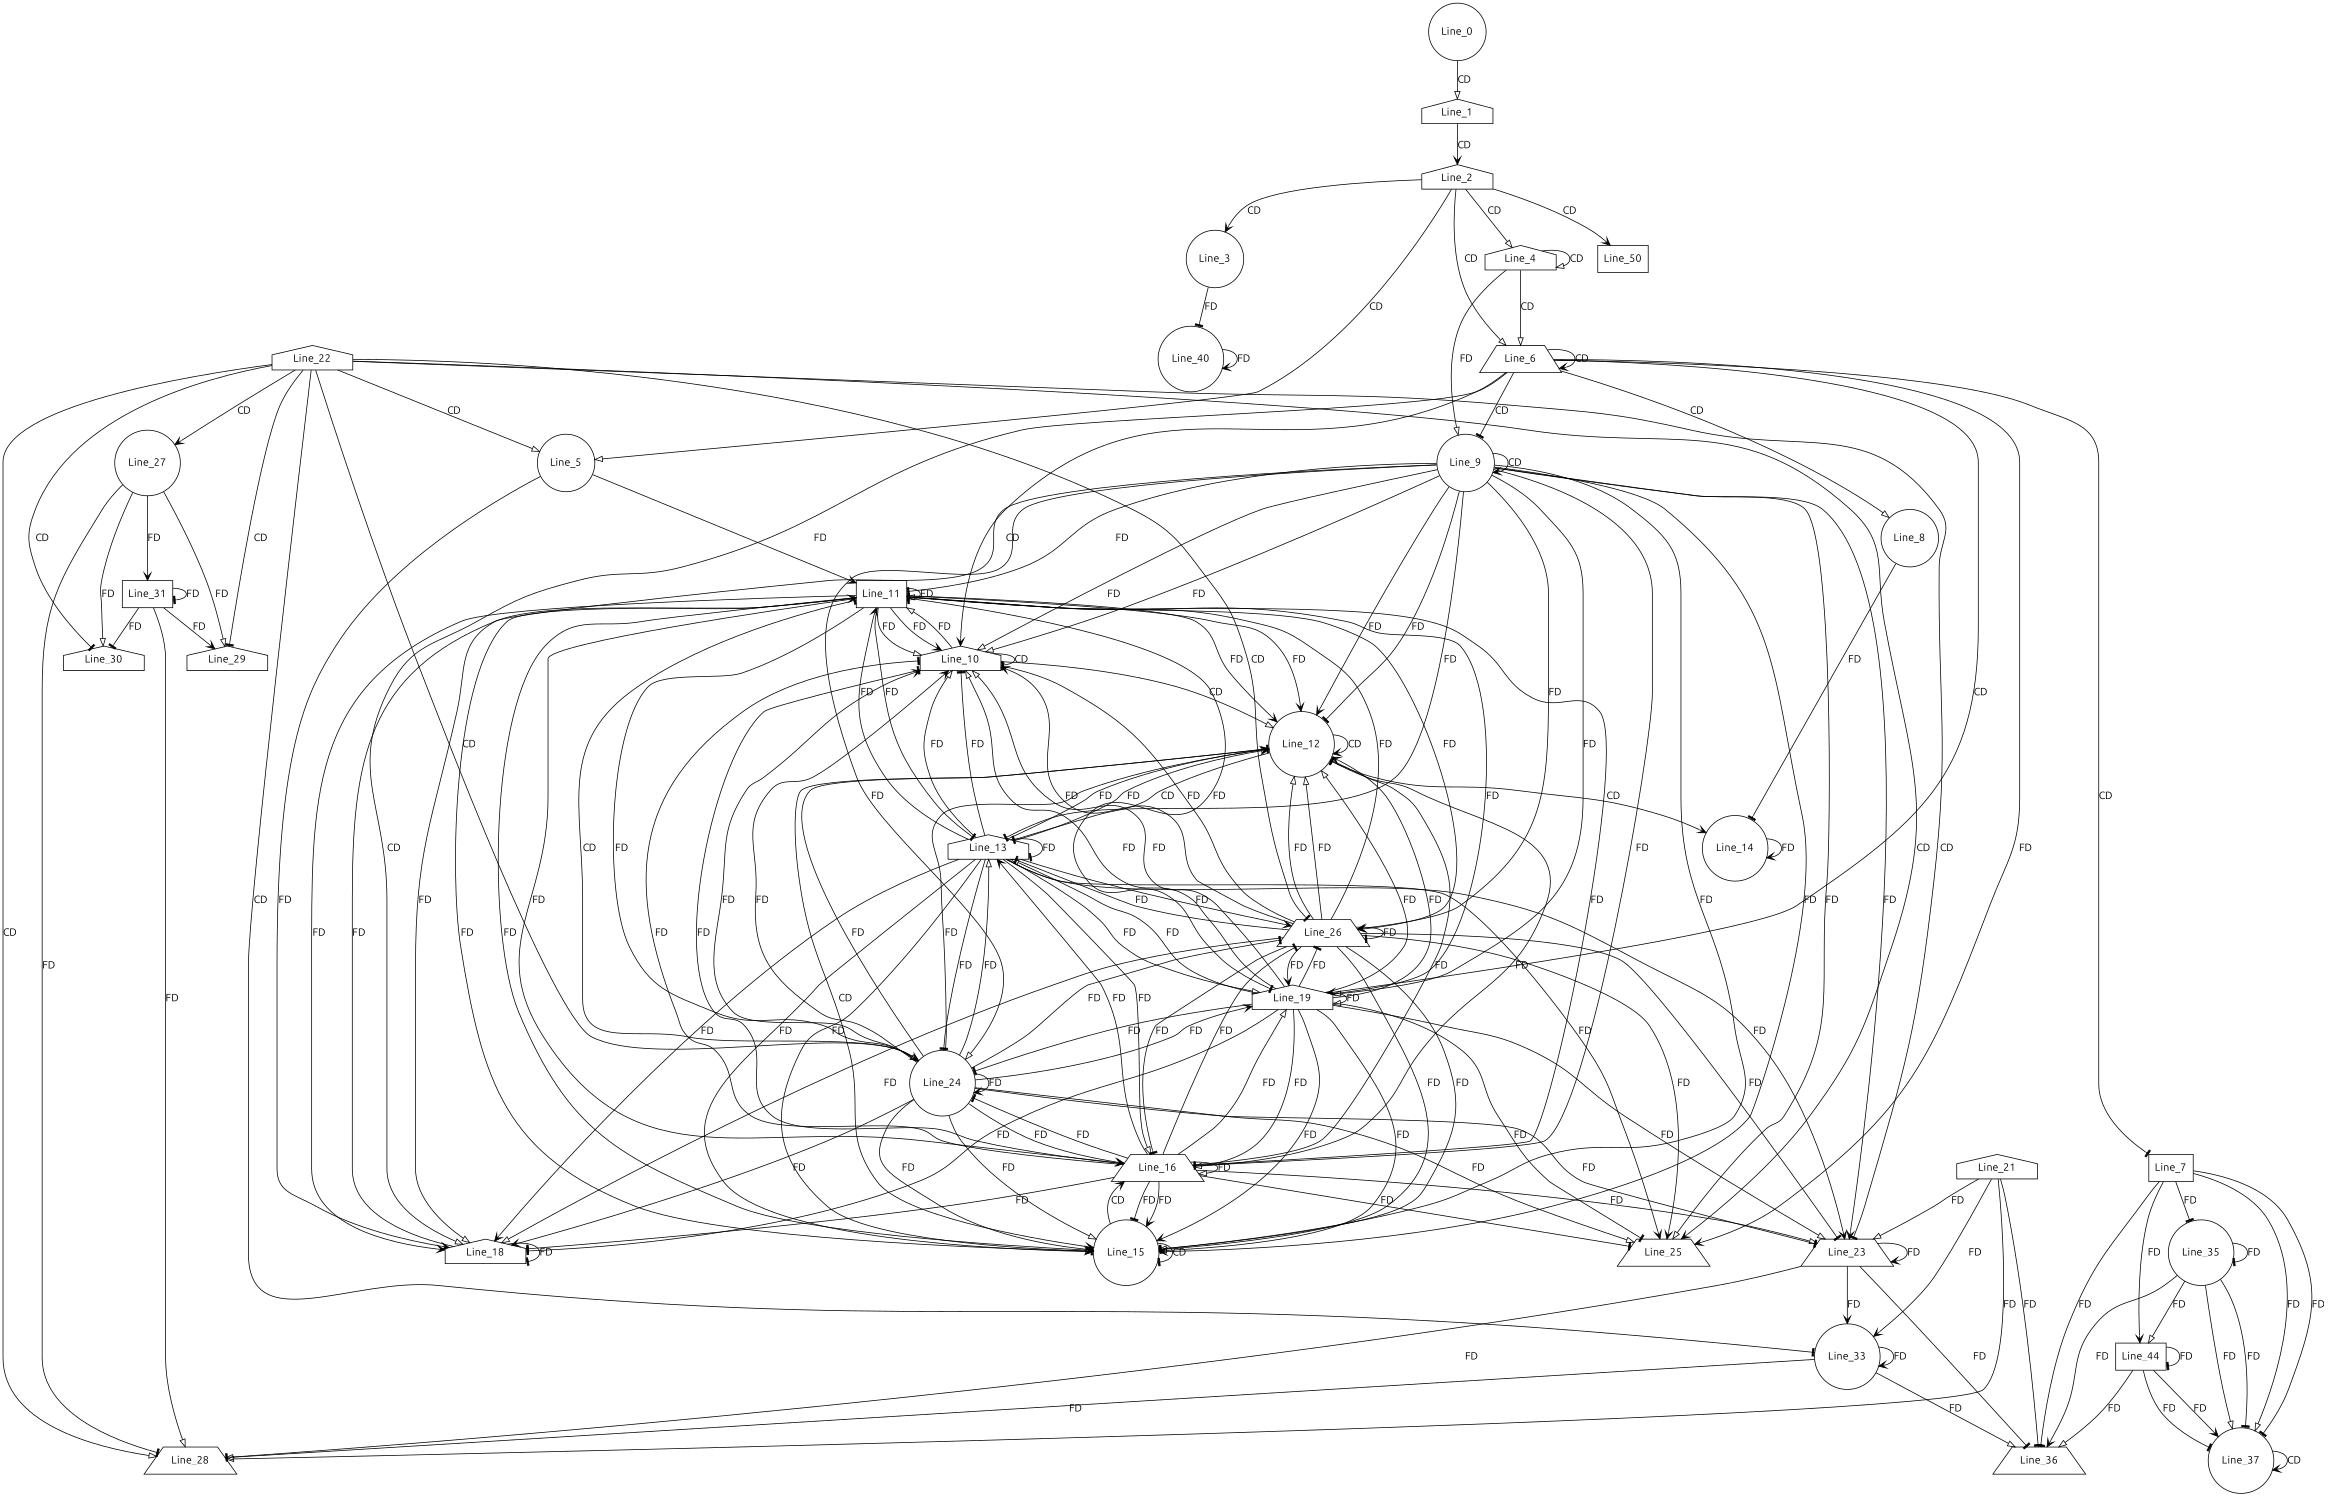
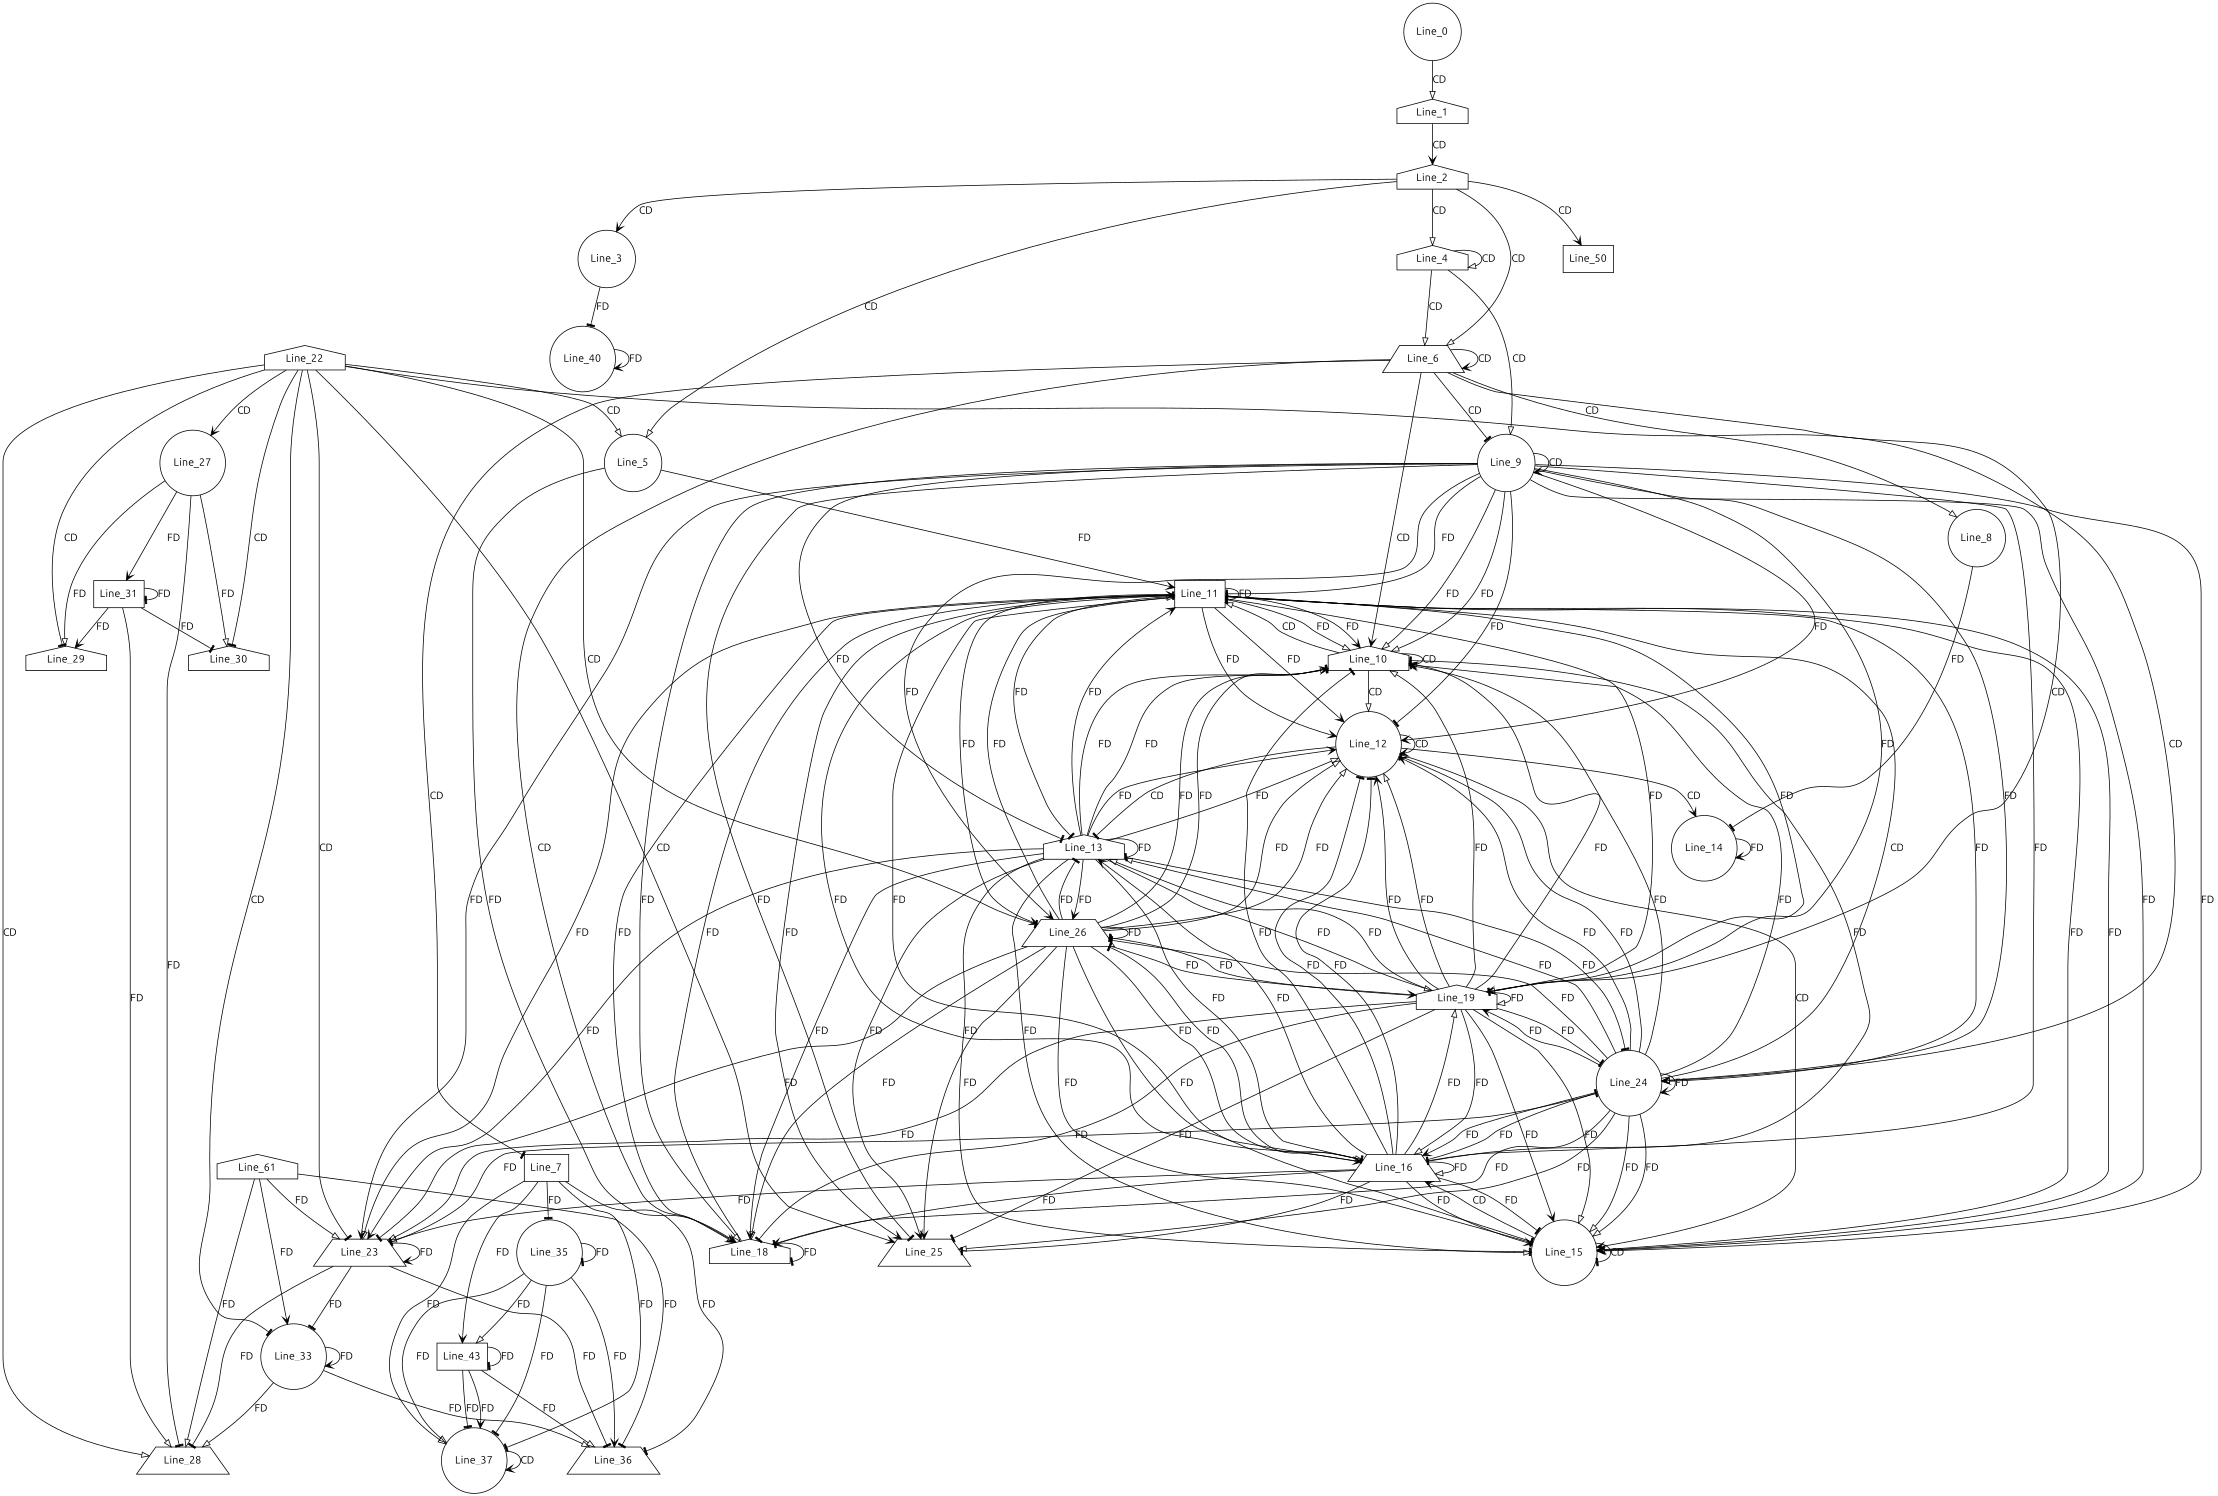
edge "Line_4" -> "Line_9": label "FD" -> "CD"
edge "Line_10" -> "Line_11": label "FD" -> "CD"
edge "Line_6" -> "Line_25": now "Line_11" -> "Line_25"
edge "Line_11" -> "Line_23": added, label "FD"
edge "Line_9" -> "Line_25": arrowhead onormal -> tee
node "Line_21": label "Line_21" -> "Line_61"
edge "Line_23" -> "Line_33": arrowhead vee -> tee
node "Line_44": label "Line_44" -> "Line_43"
